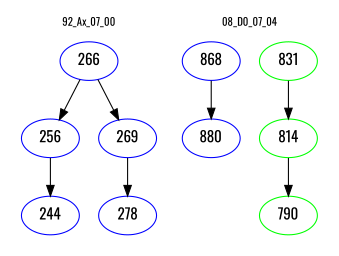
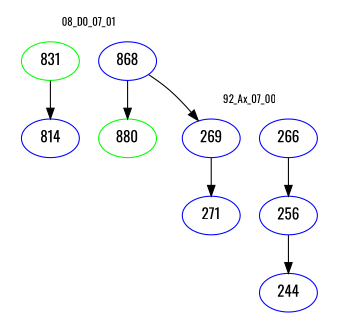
cluster "08_D0_07_04": label "08_D0_07_04" -> "08_D0_07_01"
edge "266" -> "269": now "868" -> "269"
node "880": color blue -> green
node "814": color green -> blue
node "278": label "278" -> "271"
node "790": removed
